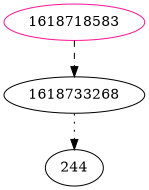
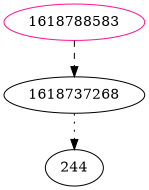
node "1618718583": label "1618718583" -> "1618788583"
node "1618733268": label "1618733268" -> "1618737268"
